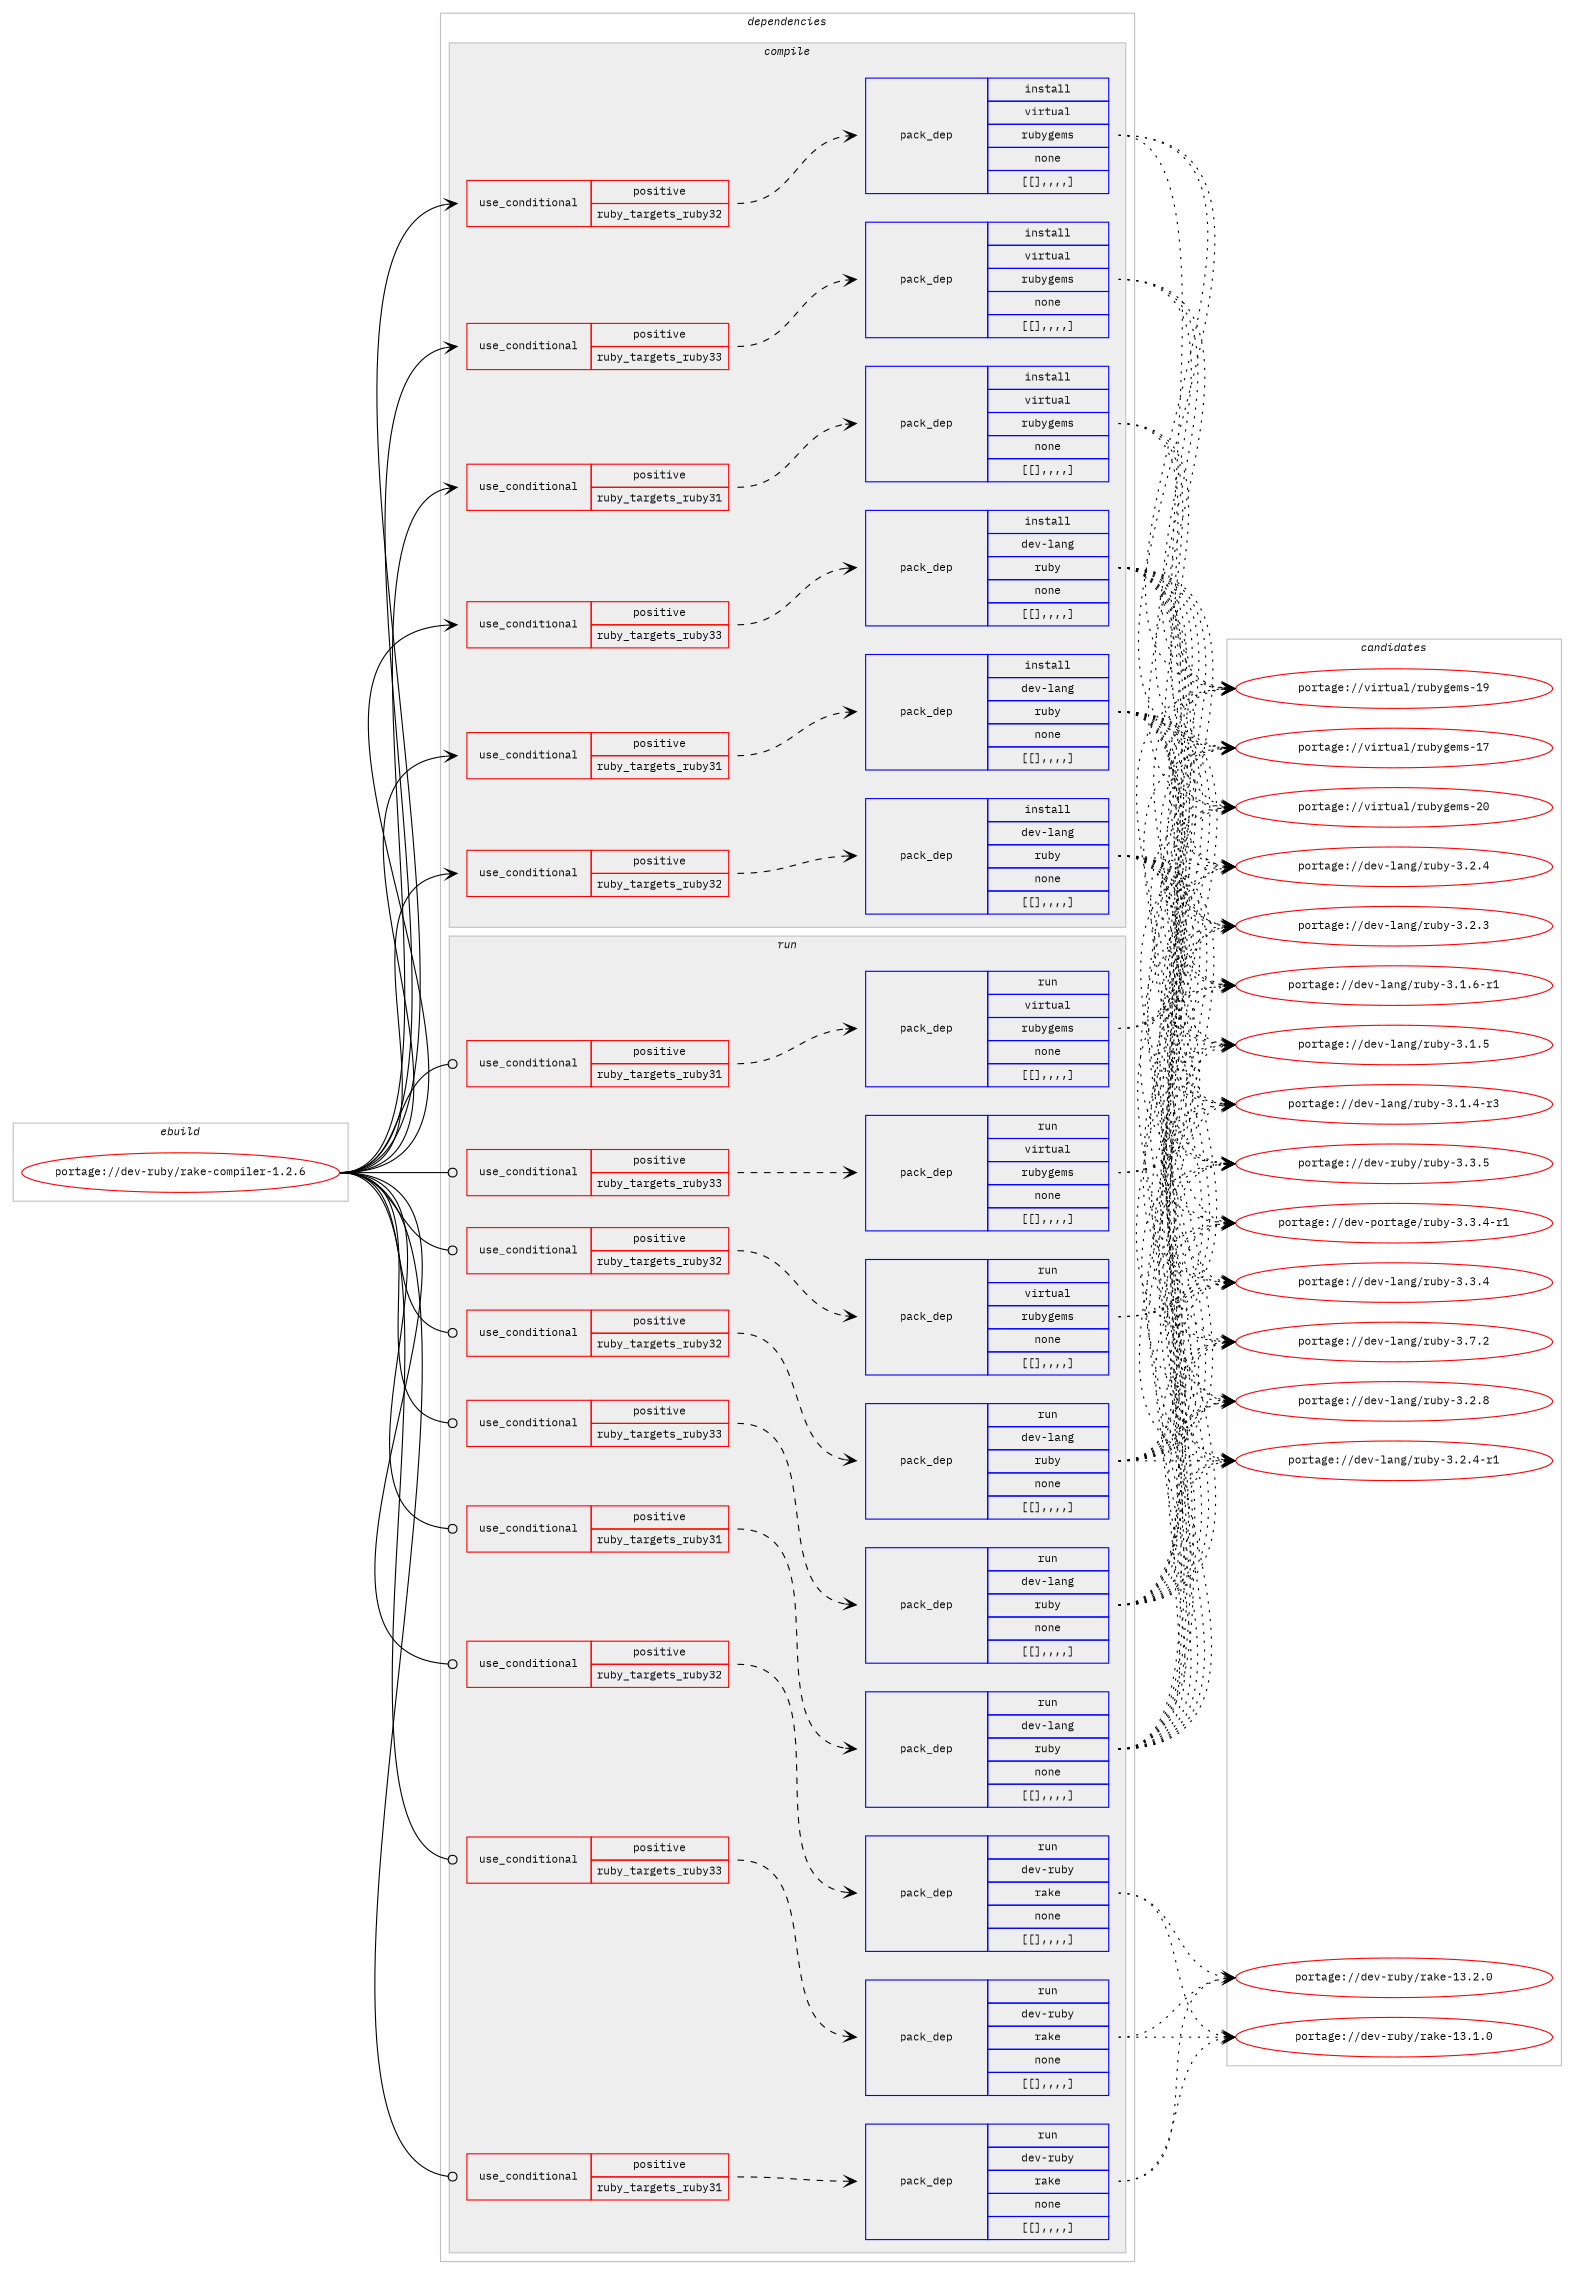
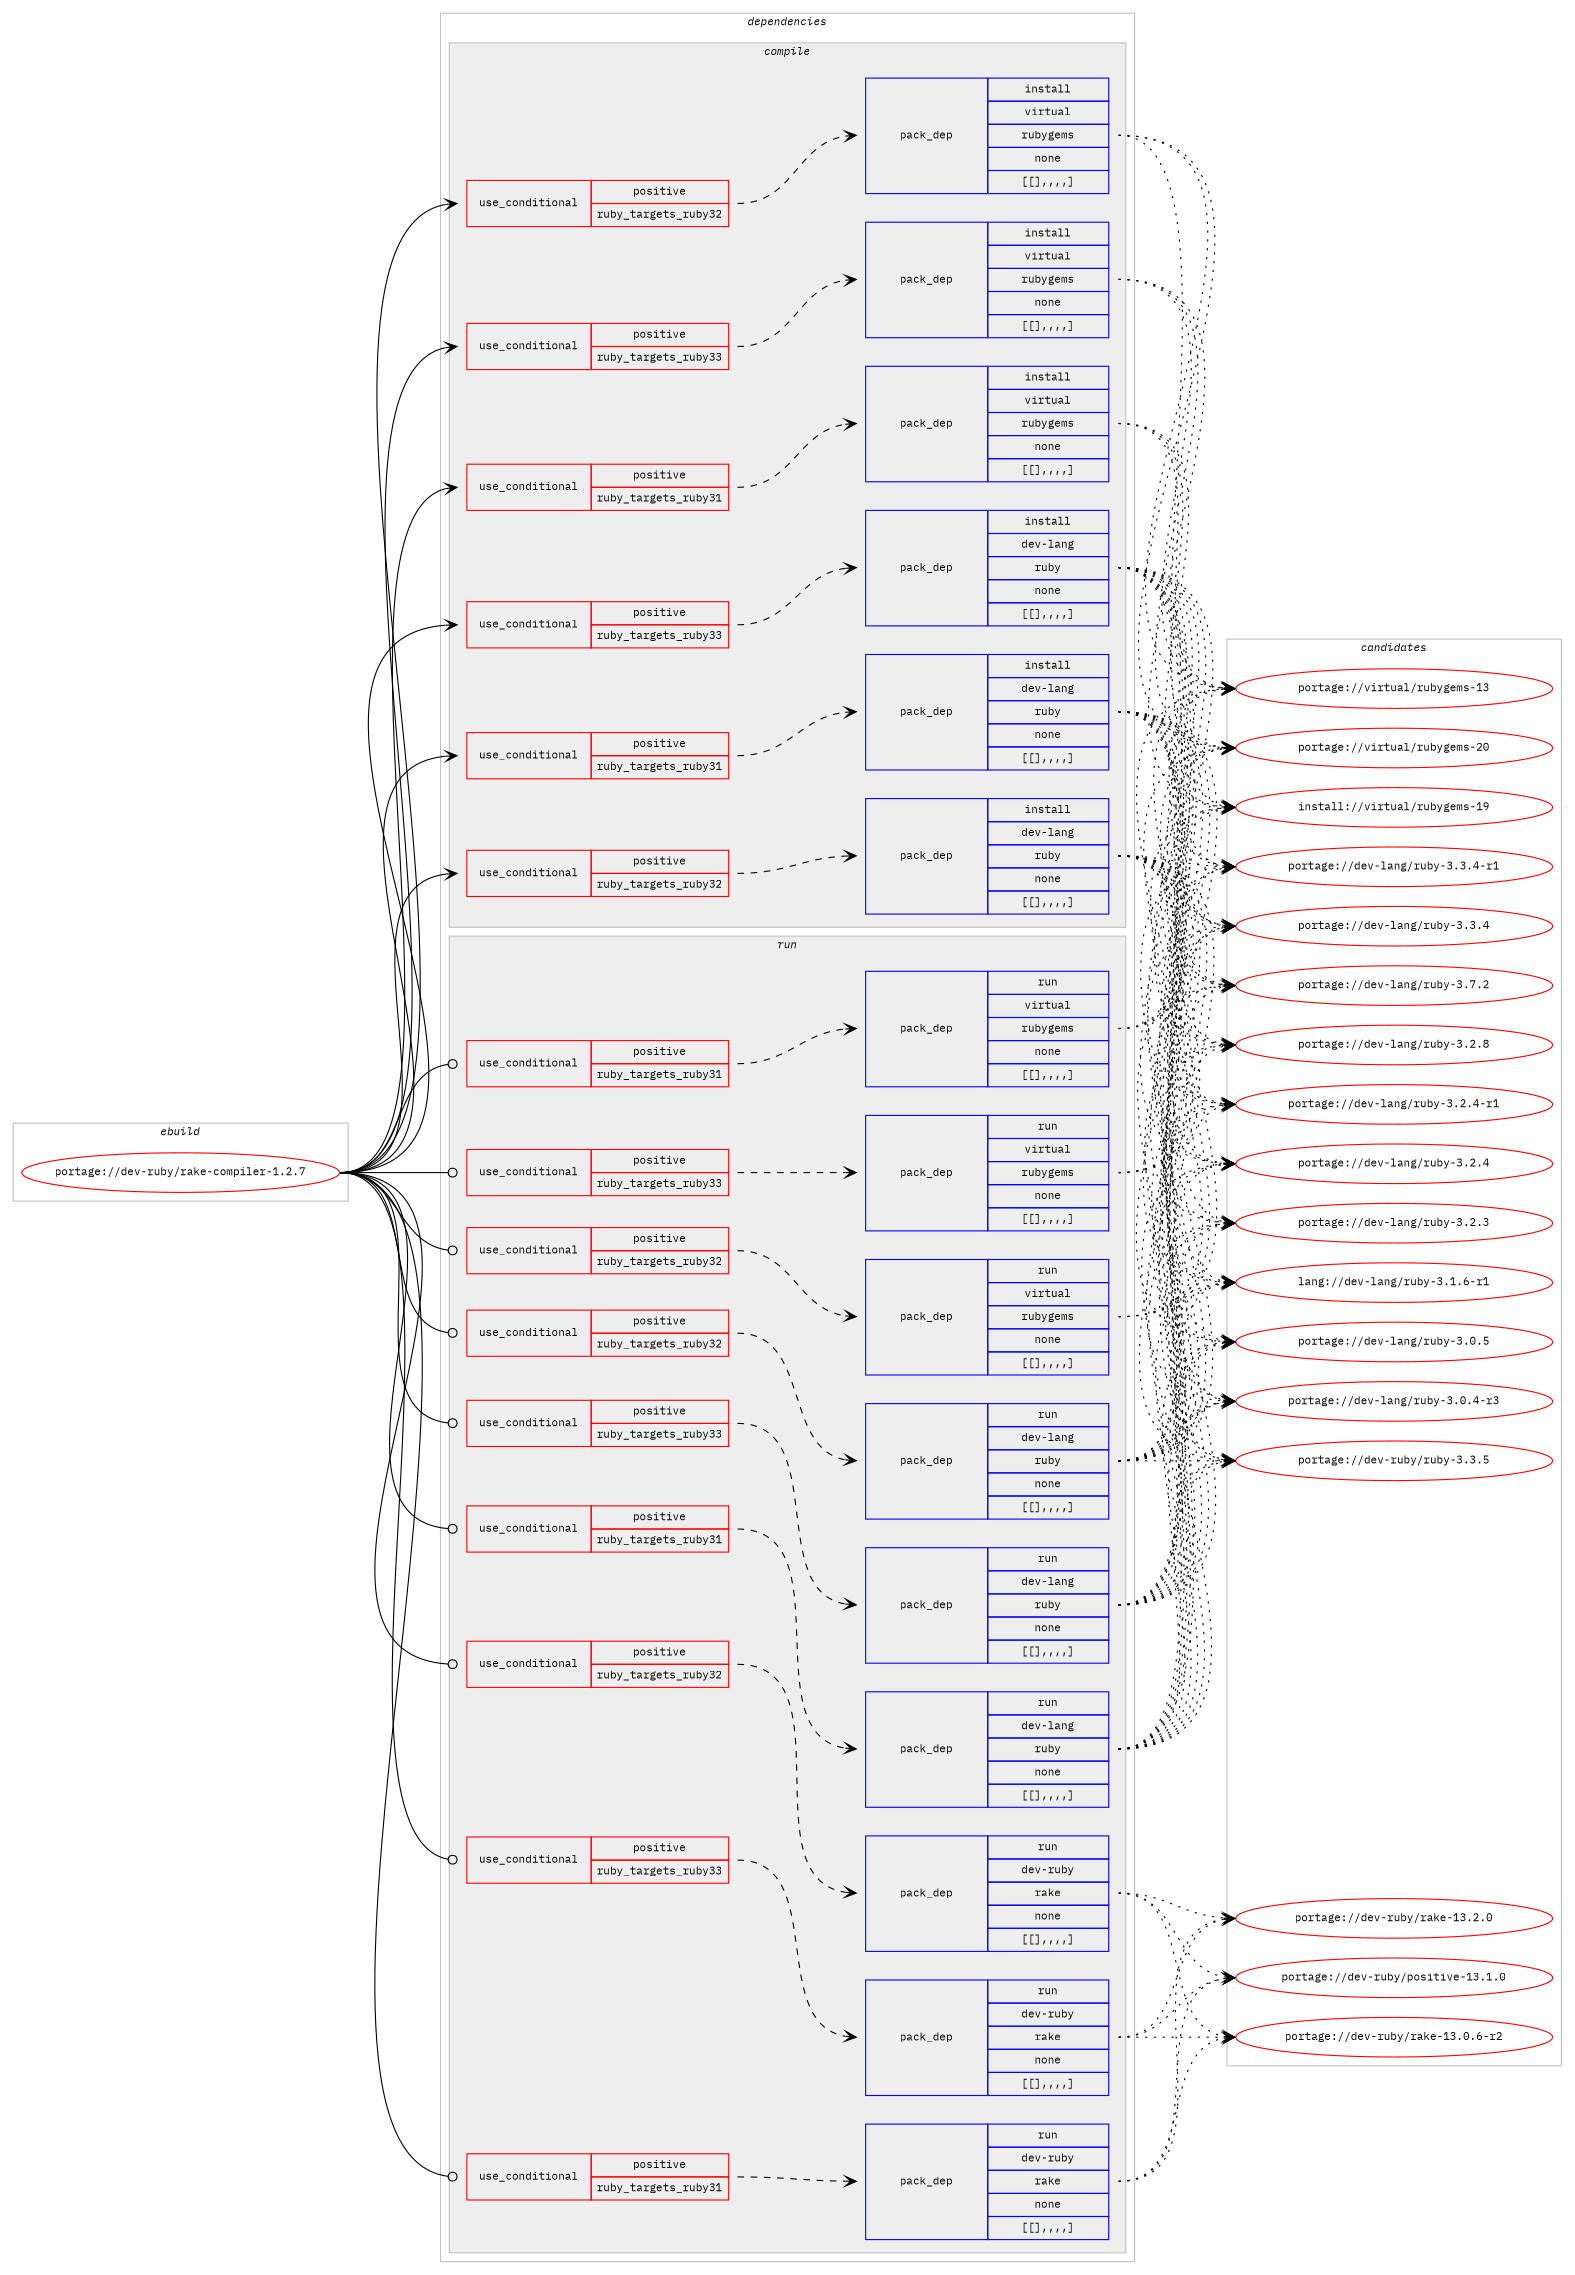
node "portage://virtual/rubygems-19": label "portage://virtual/rubygems-19" -> "install://virtual/rubygems-19"
node "portage://virtual/rubygems-17": label "portage://virtual/rubygems-17" -> "portage://virtual/rubygems-13"
node "portage://dev-lang/ruby-3.1.6-r1": label "portage://dev-lang/ruby-3.1.6-r1" -> "lang://dev-lang/ruby-3.1.6-r1"
node "portage://dev-lang/ruby-3.1.5": label "portage://dev-lang/ruby-3.1.5" -> "portage://dev-lang/ruby-3.0.5"
node "portage://dev-lang/ruby-3.1.4-r3": label "portage://dev-lang/ruby-3.1.4-r3" -> "portage://dev-lang/ruby-3.0.4-r3"
node "portage://dev-ruby/rake-compiler-1.2.6": label "portage://dev-ruby/rake-compiler-1.2.6" -> "portage://dev-ruby/rake-compiler-1.2.7"
node "portage://dev-portage/ruby-3.3.4-r1": label "portage://dev-portage/ruby-3.3.4-r1" -> "portage://dev-lang/ruby-3.3.4-r1"
node "portage://dev-ruby/rake-13.0.6-r2": added
node "portage://dev-ruby/rake-13.1.0": label "portage://dev-ruby/rake-13.1.0" -> "portage://dev-ruby/positive-13.1.0"
